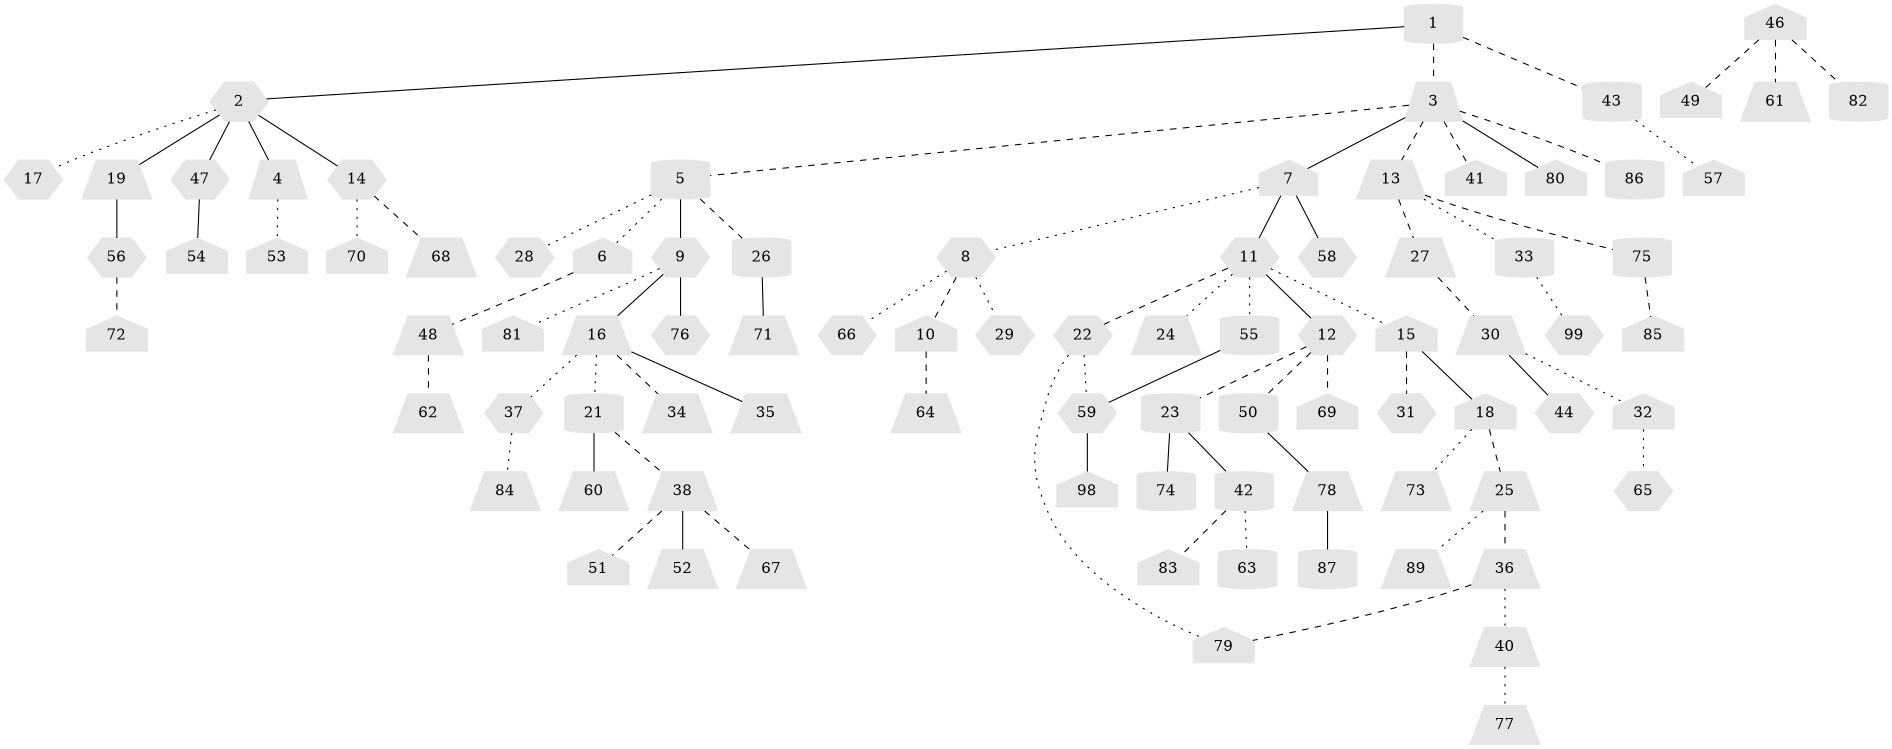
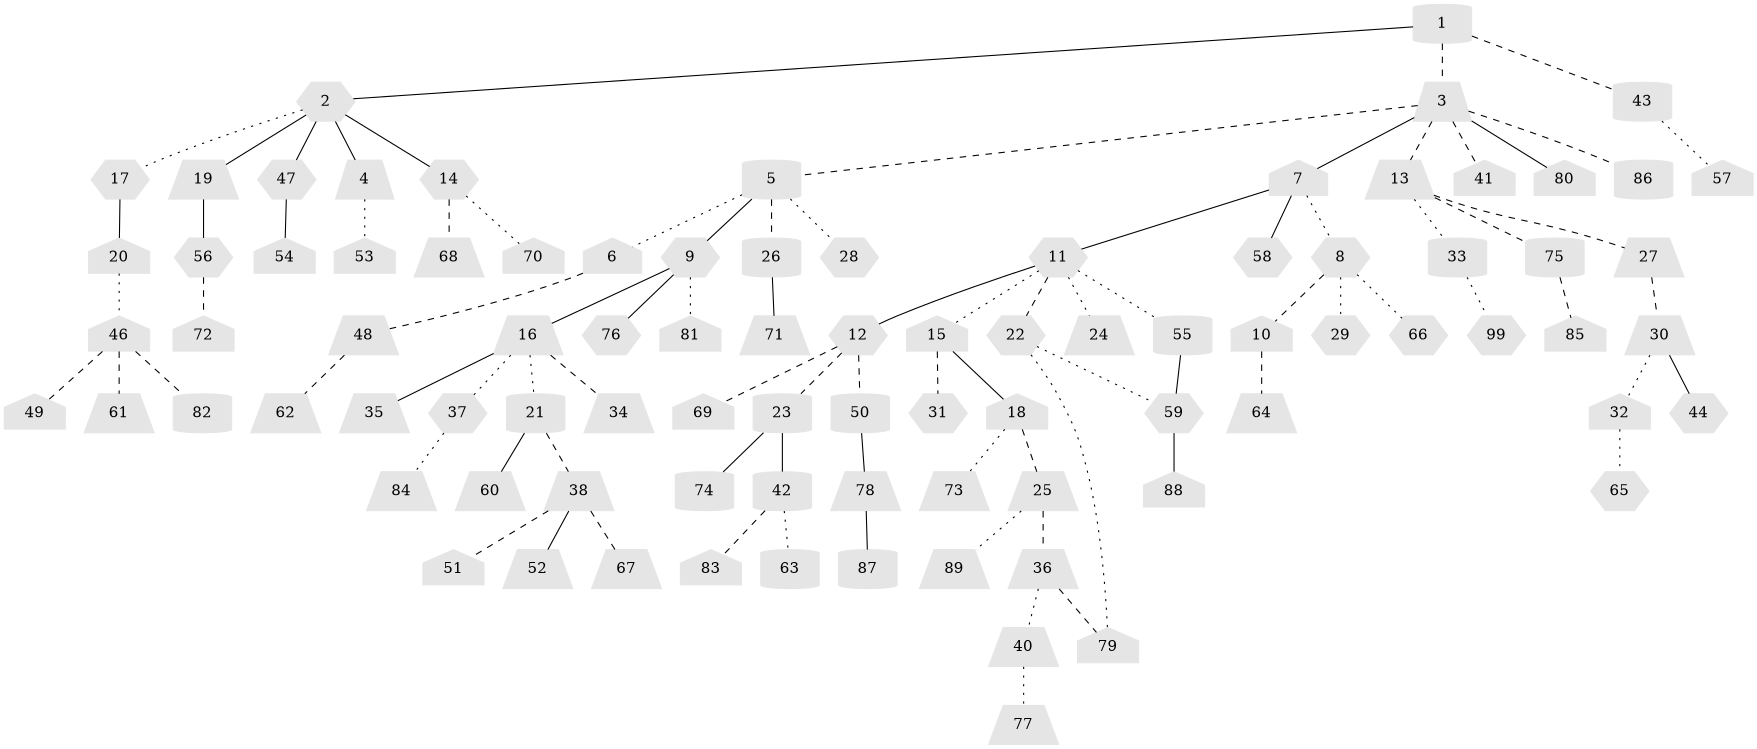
node "20": added
node "98": label "98" -> "88"
